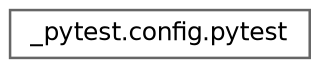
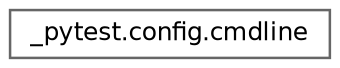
node "_pytest.config.pytest": label "_pytest.config.pytest" -> "_pytest.config.cmdline"
